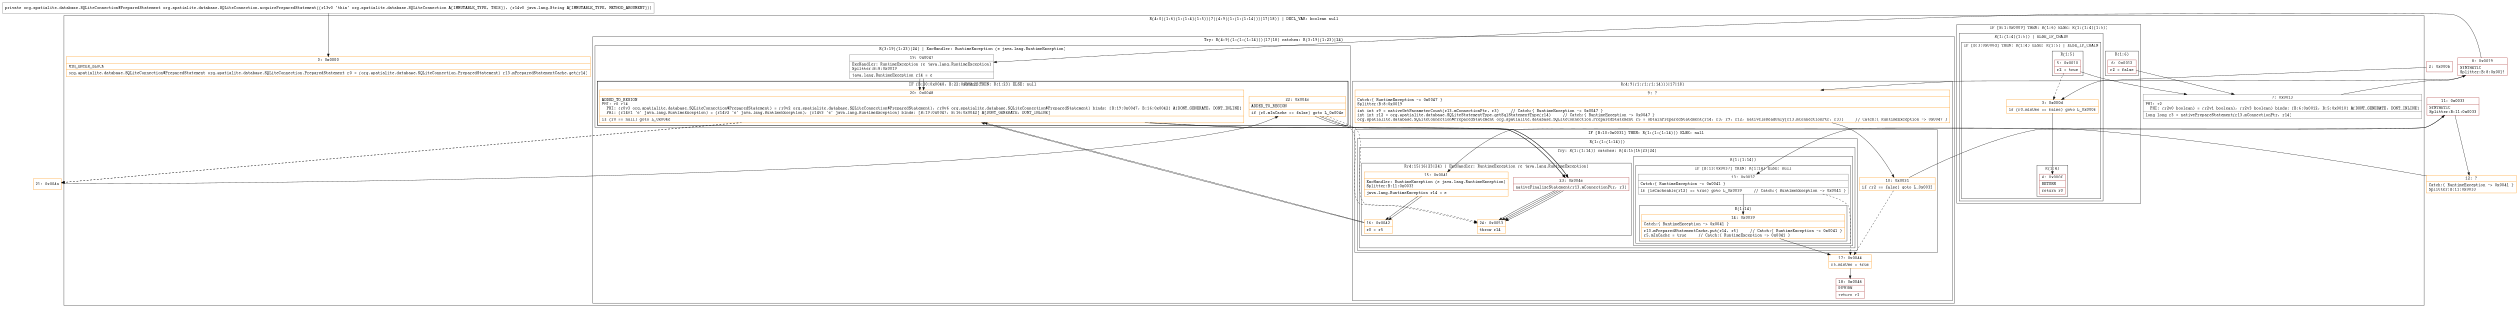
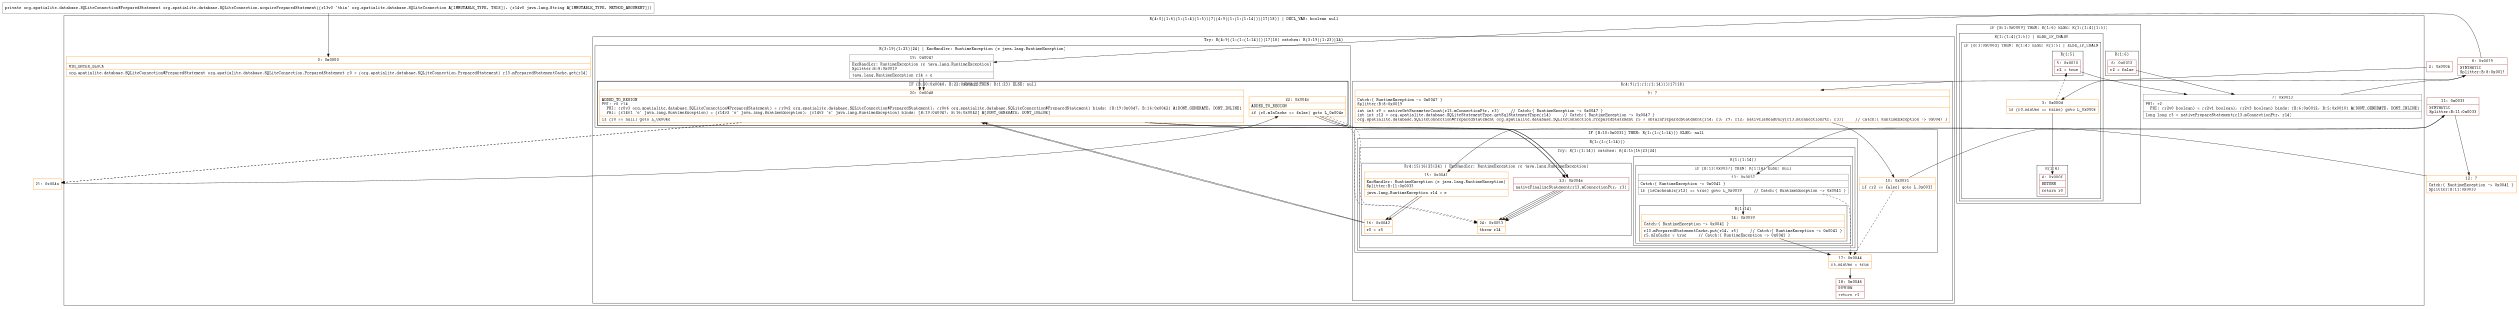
edge "5: 0x0010" -> "3: 0x000d": reversed
